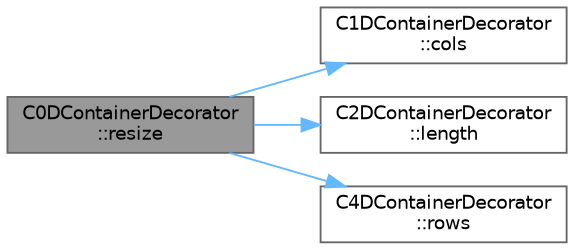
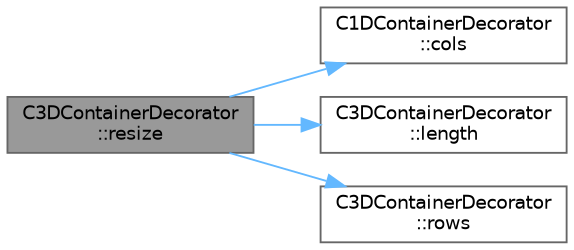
node "C0DContainerDecorator ::resize": label "C0DContainerDecorator ::resize" -> "C3DContainerDecorator ::resize"
node "C2DContainerDecorator ::length": label "C2DContainerDecorator ::length" -> "C3DContainerDecorator ::length"
node "C4DContainerDecorator ::rows": label "C4DContainerDecorator ::rows" -> "C3DContainerDecorator ::rows"
